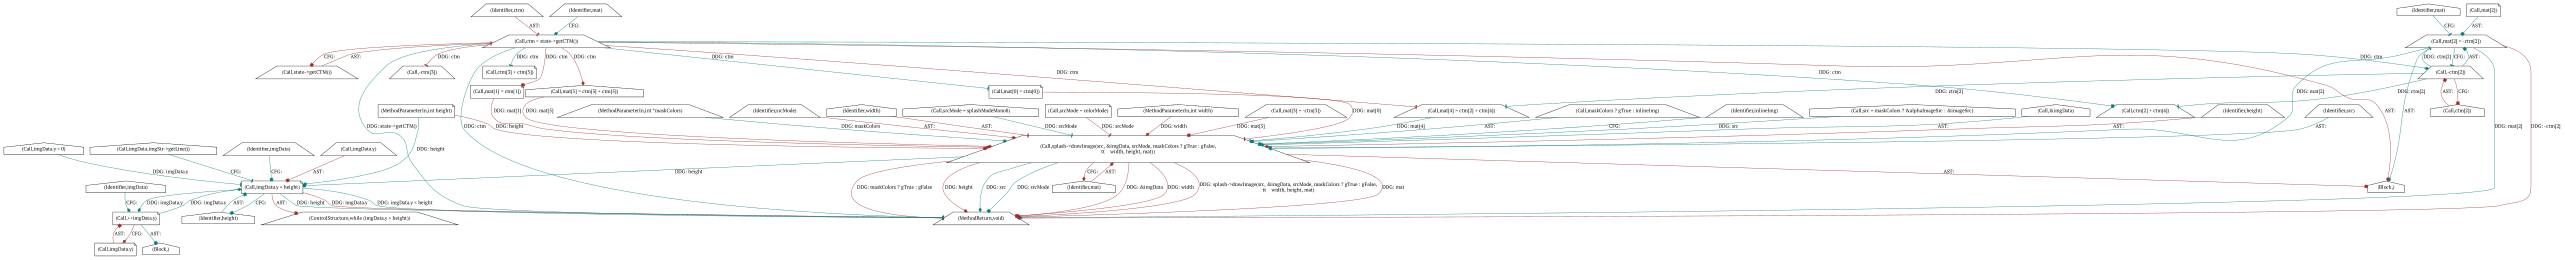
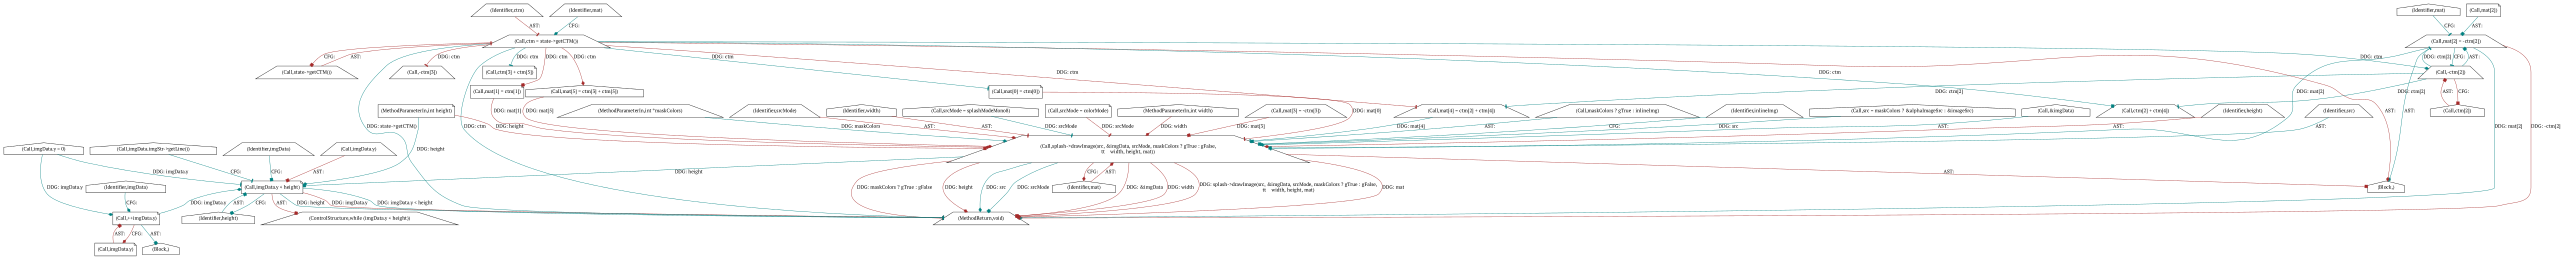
edge "(Call,imgData.y < height)" -> "(Call,++imgData.y)": now "(Call,imgData.y = 0)" -> "(Call,++imgData.y)"
